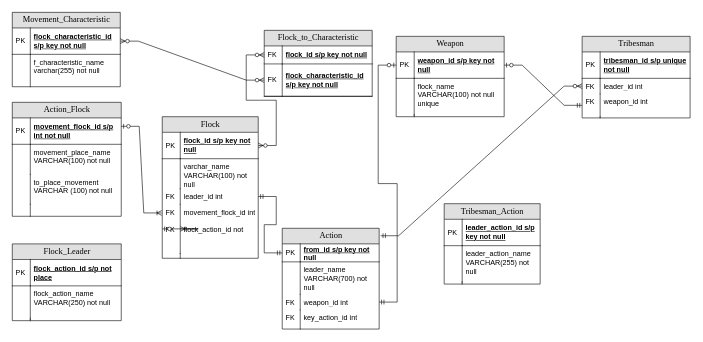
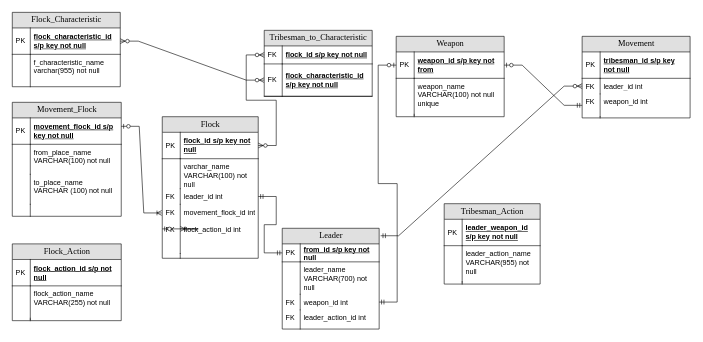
node "Movement_Characteristic": label "Movement_Characteristic" -> "Flock_Characteristic"
node "Flock_to_Characteristic": label "Flock_to_Characteristic" -> "Tribesman_to_Characteristic"
node "Tribesman": label "Tribesman" -> "Movement"
node "weapon_id s/p key not null": label "weapon_id s/p key not null" -> "weapon_id s/p key not from"
node "tribesman_id s/p unique not null": label "tribesman_id s/p unique not null" -> "tribesman_id s/p key not null"
node "f_characteristic_name varchar(255) not null": label "f_characteristic_name varchar(255) not null" -> "f_characteristic_name varchar(955) not null"
node "flock_name VARCHAR(100) not null unique": label "flock_name VARCHAR(100) not null unique" -> "weapon_name VARCHAR(100) not null unique"
node "Action_Flock": label "Action_Flock" -> "Movement_Flock"
node "movement_flock_id s/p int not null": label "movement_flock_id s/p int not null" -> "movement_flock_id s/p key not null"
node "movement_place_name VARCHAR(100) not null": label "movement_place_name VARCHAR(100) not null" -> "from_place_name VARCHAR(100) not null"
node "to_place_movement VARCHAR (100) not null": label "to_place_movement VARCHAR (100) not null" -> "to_place_name VARCHAR (100) not null"
node "movement_flock_id int flock_action_id not": label "movement_flock_id int flock_action_id not" -> "movement_flock_id int flock_action_id int"
node "leader_action_id s/p key not null": label "leader_action_id s/p key not null" -> "leader_weapon_id s/p key not null"
node "Action": label "Action" -> "Leader"
node "Flock_Leader": label "Flock_Leader" -> "Flock_Action"
node "leader_action_name VARCHAR(255) not null": label "leader_action_name VARCHAR(255) not null" -> "leader_action_name VARCHAR(955) not null"
node "flock_action_id s/p not place": label "flock_action_id s/p not place" -> "flock_action_id s/p not null"
node "flock_action_name VARCHAR(250) not null": label "flock_action_name VARCHAR(250) not null" -> "flock_action_name VARCHAR(255) not null"
node "key_action_id int": label "key_action_id int" -> "leader_action_id int"
